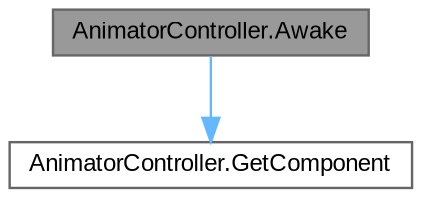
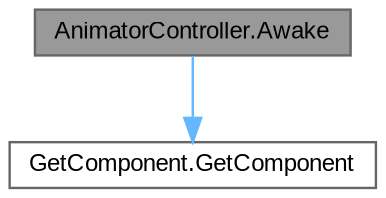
node "AnimatorController.GetComponent": label "AnimatorController.GetComponent" -> "GetComponent.GetComponent"
